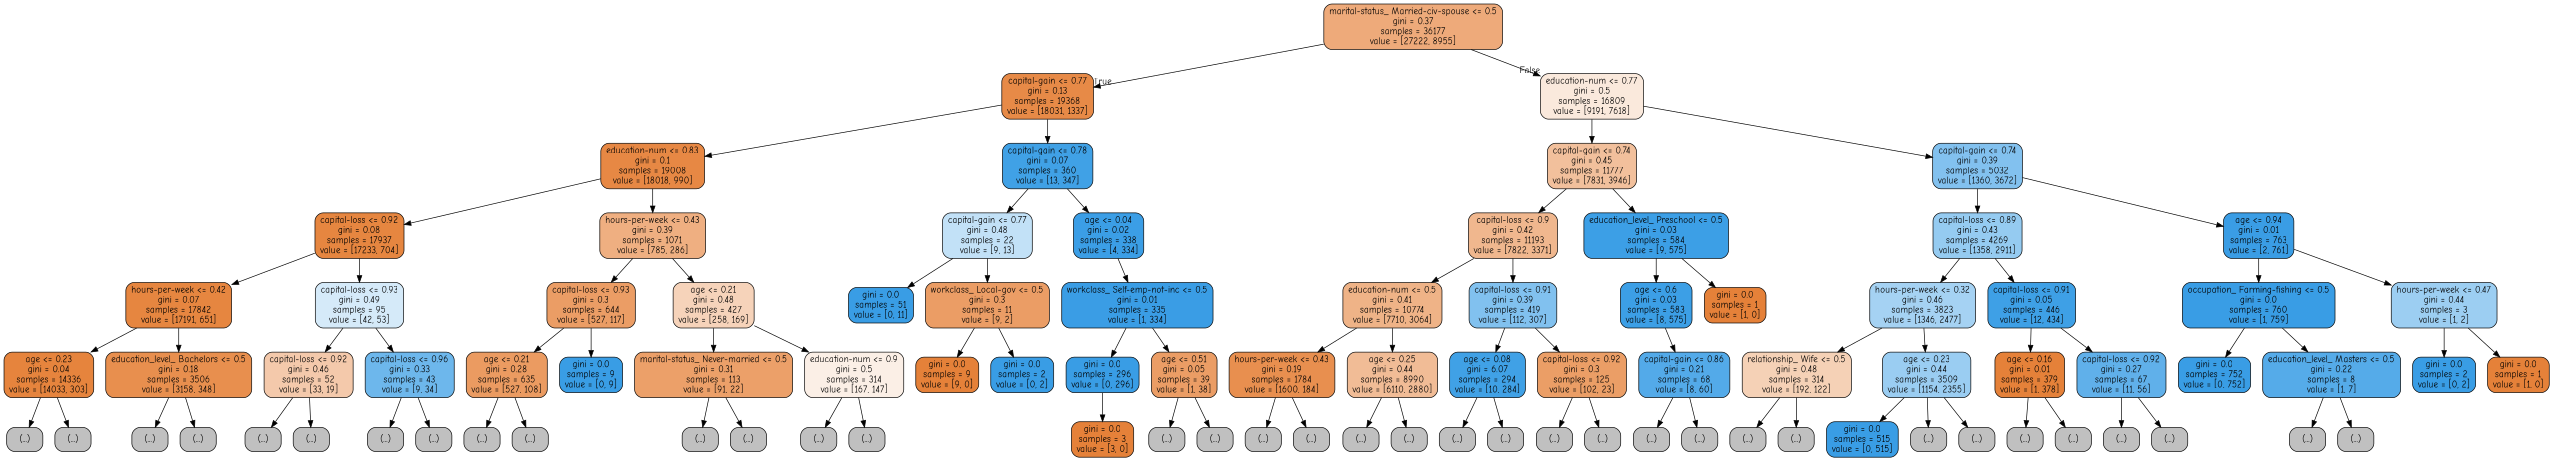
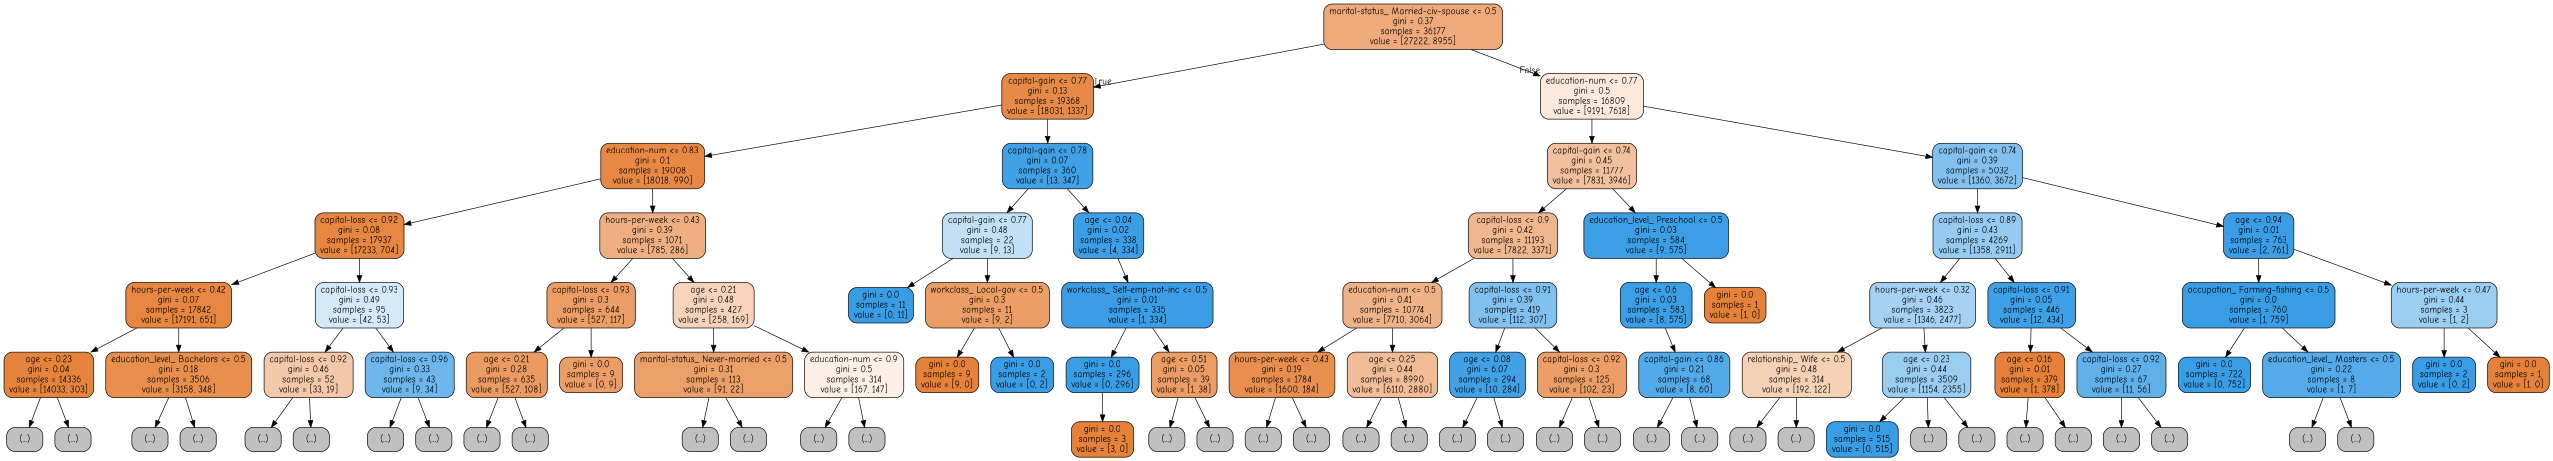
node "gini = 0.0 samples = 51 value = [0, 11]": label "gini = 0.0 samples = 51 value = [0, 11]" -> "gini = 0.0 samples = 11 value = [0, 11]"
node "gini = 0.0 samples = 9 value = [0, 9]": fillcolor #399de5ff -> #e58139c6
node "gini = 0.0 samples = 752 value = [0, 752]": label "gini = 0.0 samples = 752 value = [0, 752]" -> "gini = 0.0 samples = 722 value = [0, 752]"
